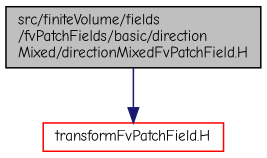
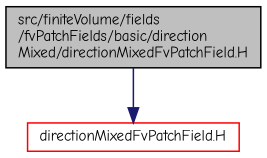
node "transformFvPatchField.H": label "transformFvPatchField.H" -> "directionMixedFvPatchField.H"
